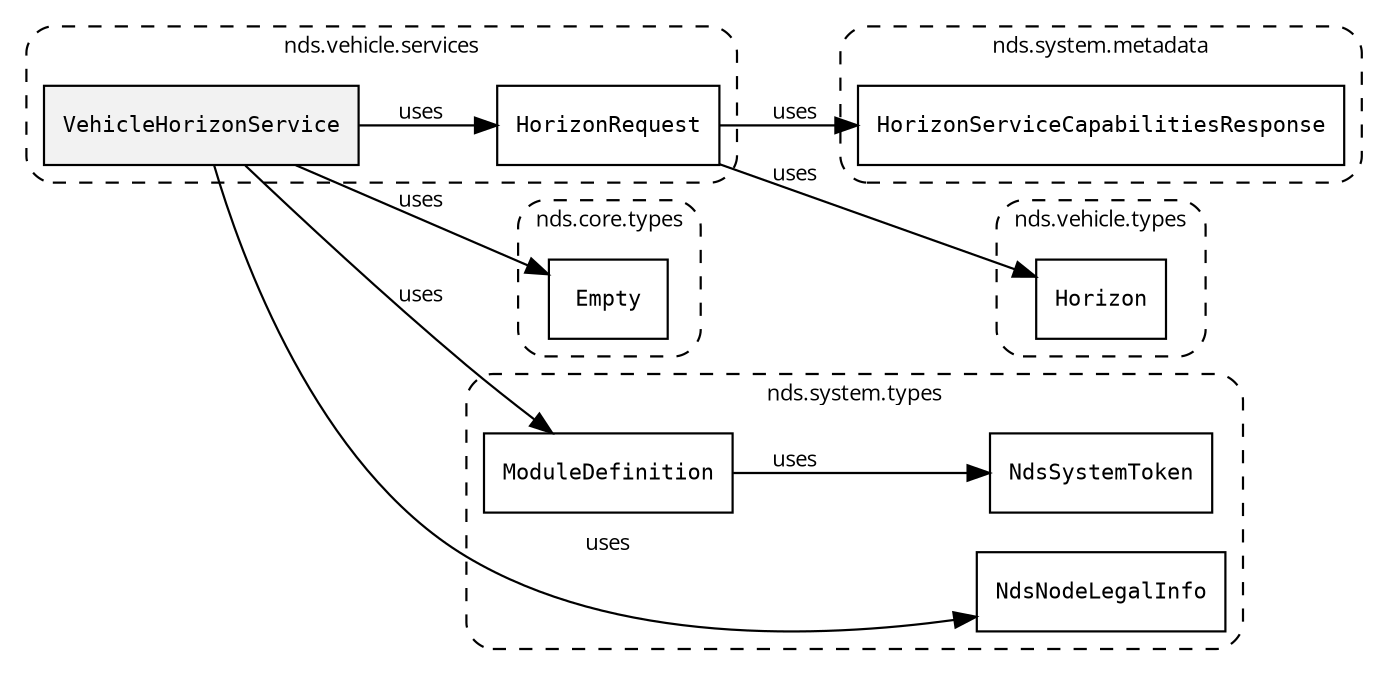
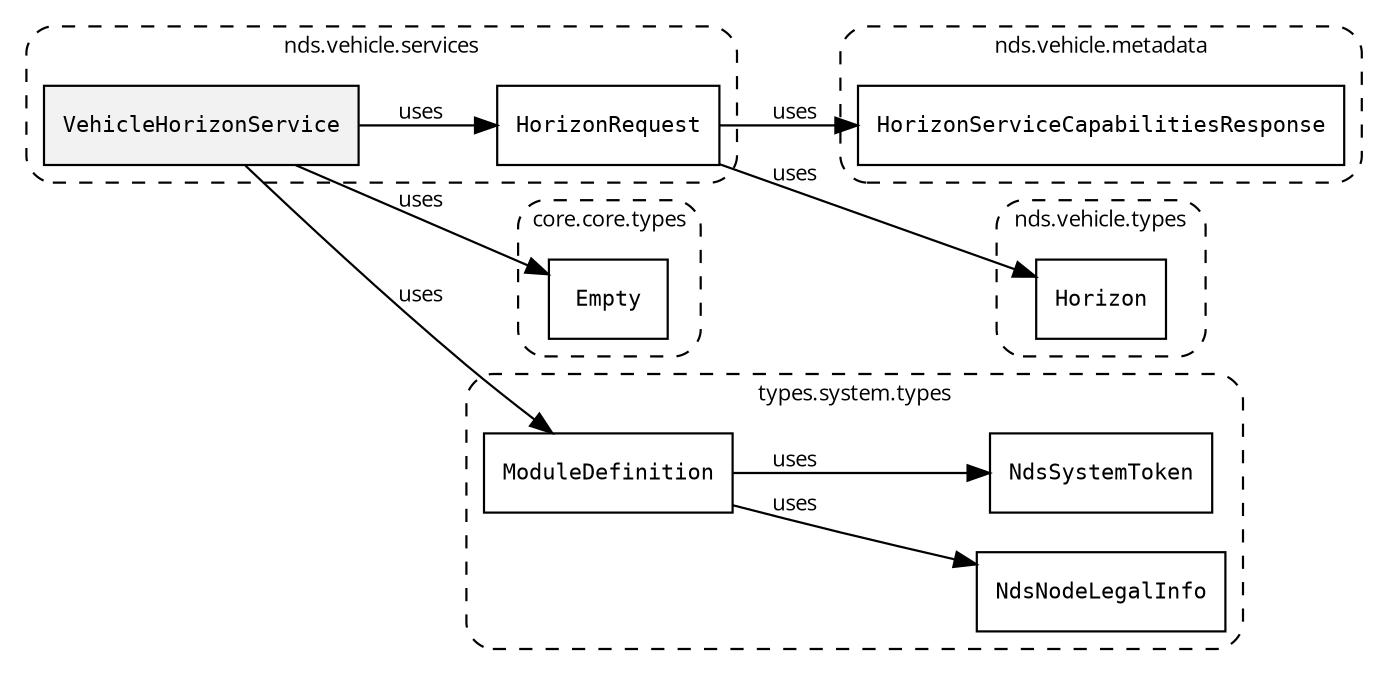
cluster "nds.system.metadata": label "nds.system.metadata" -> "nds.vehicle.metadata"
cluster "nds.core.types": label "nds.core.types" -> "core.core.types"
cluster "nds.system.types": label "nds.system.types" -> "types.system.types"
edge "VehicleHorizonService" -> "NdsNodeLegalInfo": now "ModuleDefinition" -> "NdsNodeLegalInfo"
